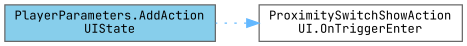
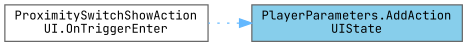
edge "PlayerParameters.AddAction UIState" -> "ProximitySwitchShowAction UI.OnTriggerEnter": reversed
